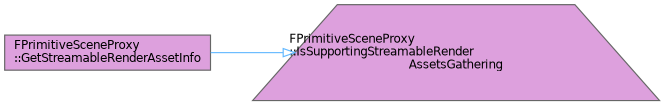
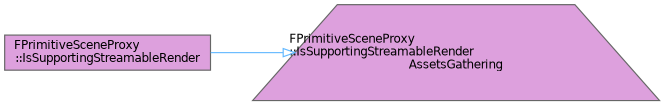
node "FPrimitiveSceneProxy ::GetStreamableRenderAssetInfo": label "FPrimitiveSceneProxy ::GetStreamableRenderAssetInfo" -> "FPrimitiveSceneProxy ::IsSupportingStreamableRender"
